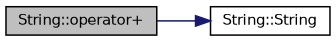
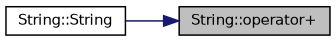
edge "String::operator+" -> "String::String": reversed
